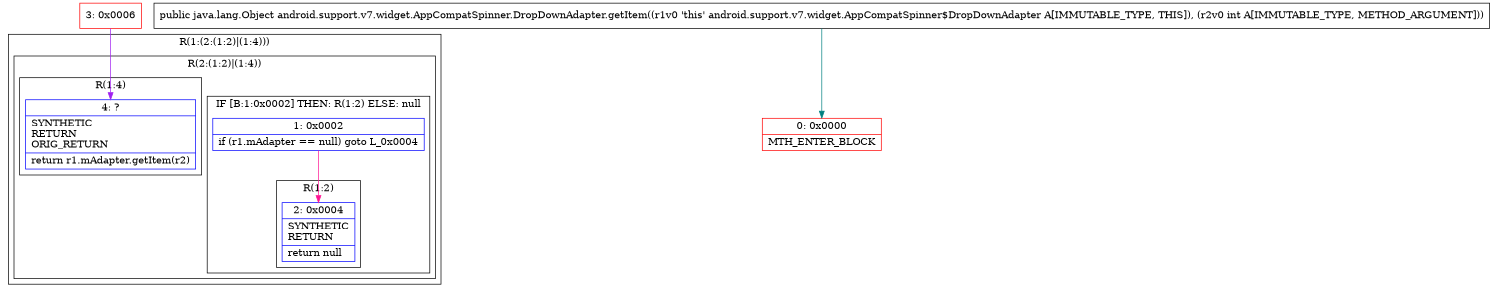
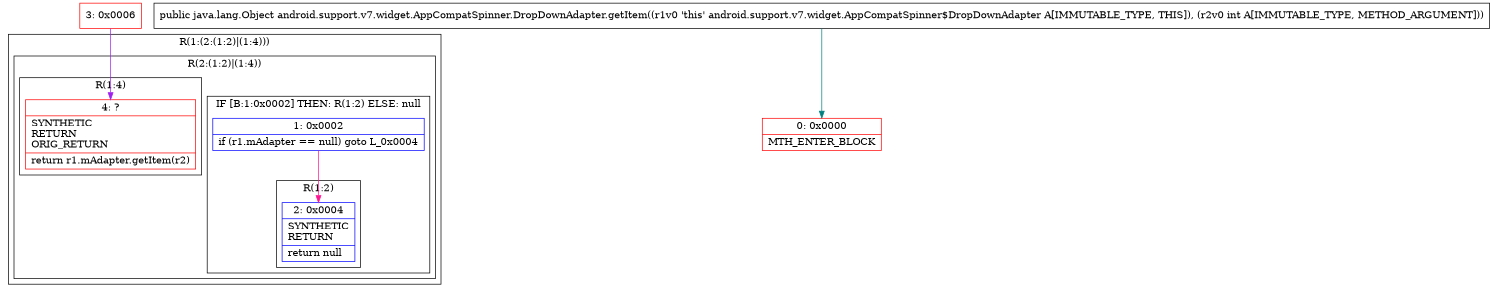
node "4: ?": color blue -> red
